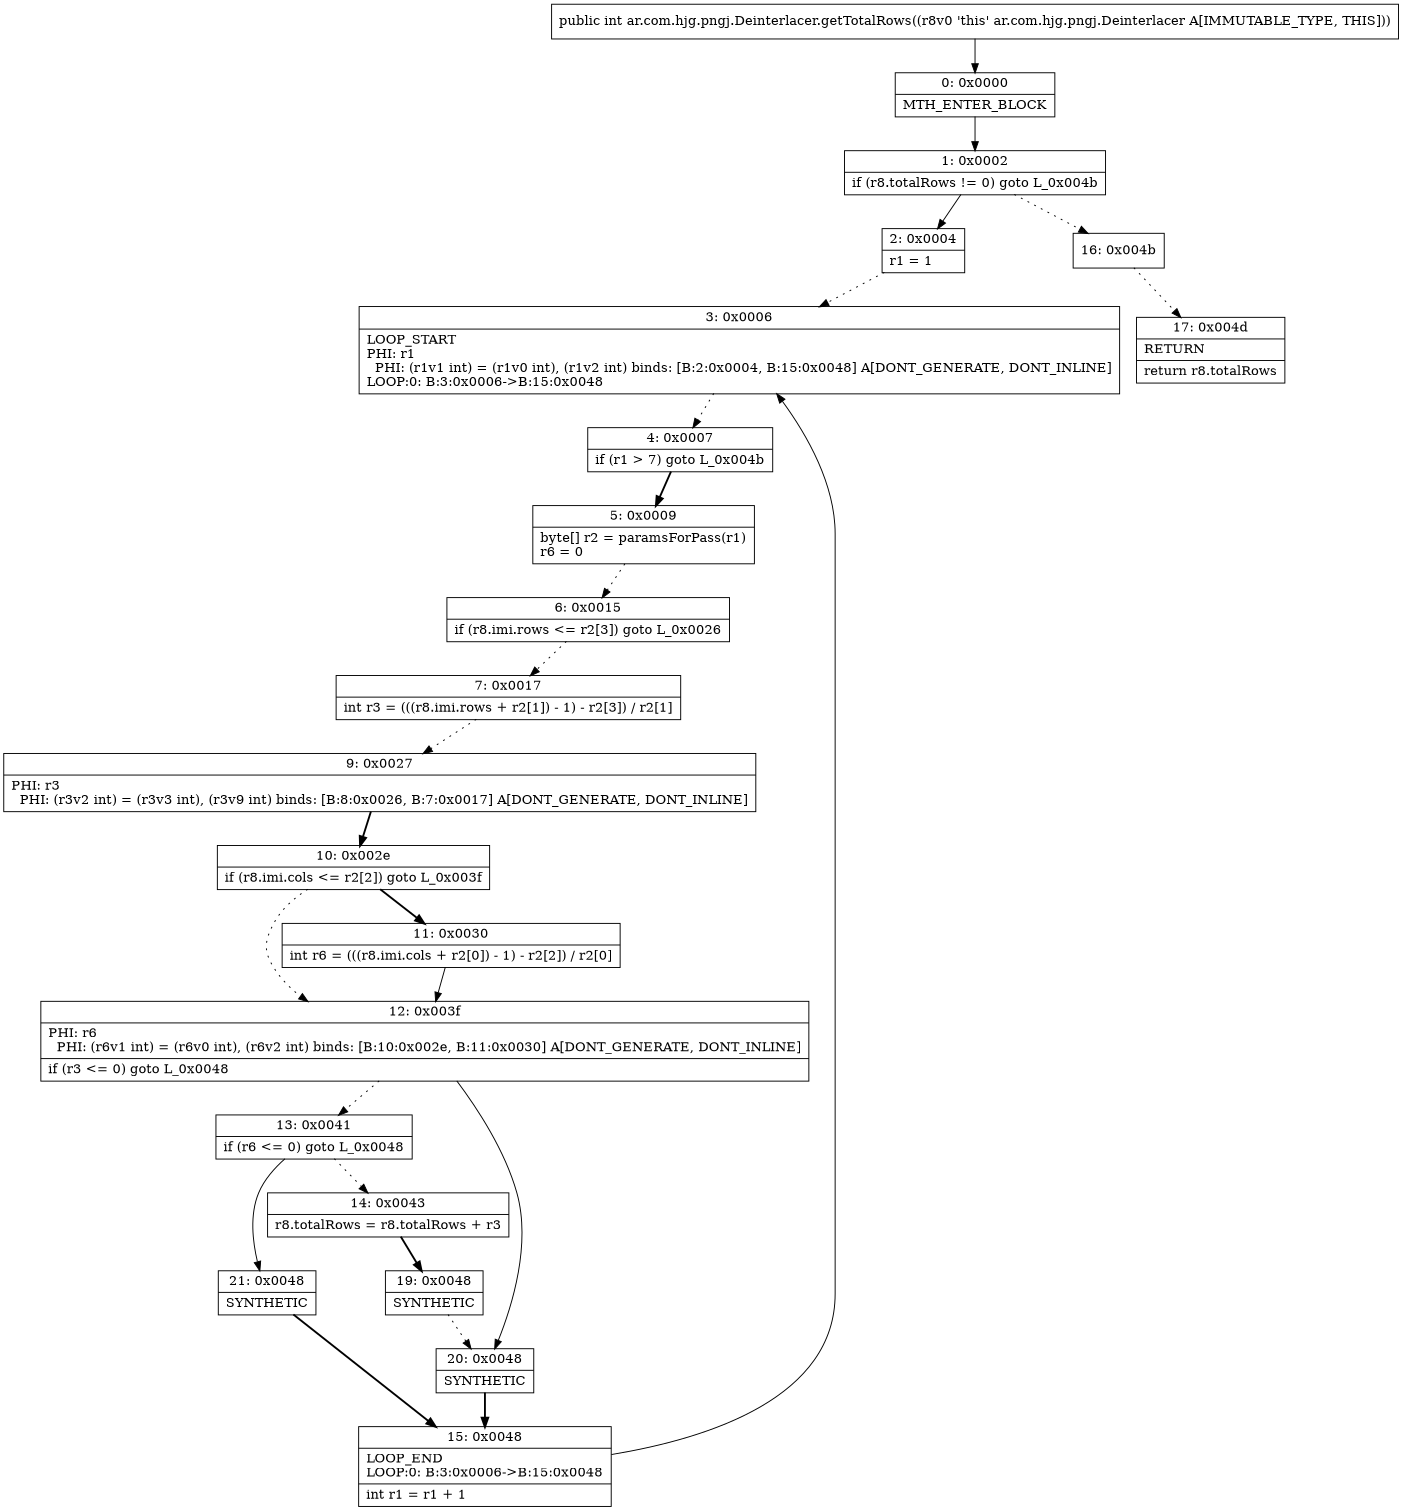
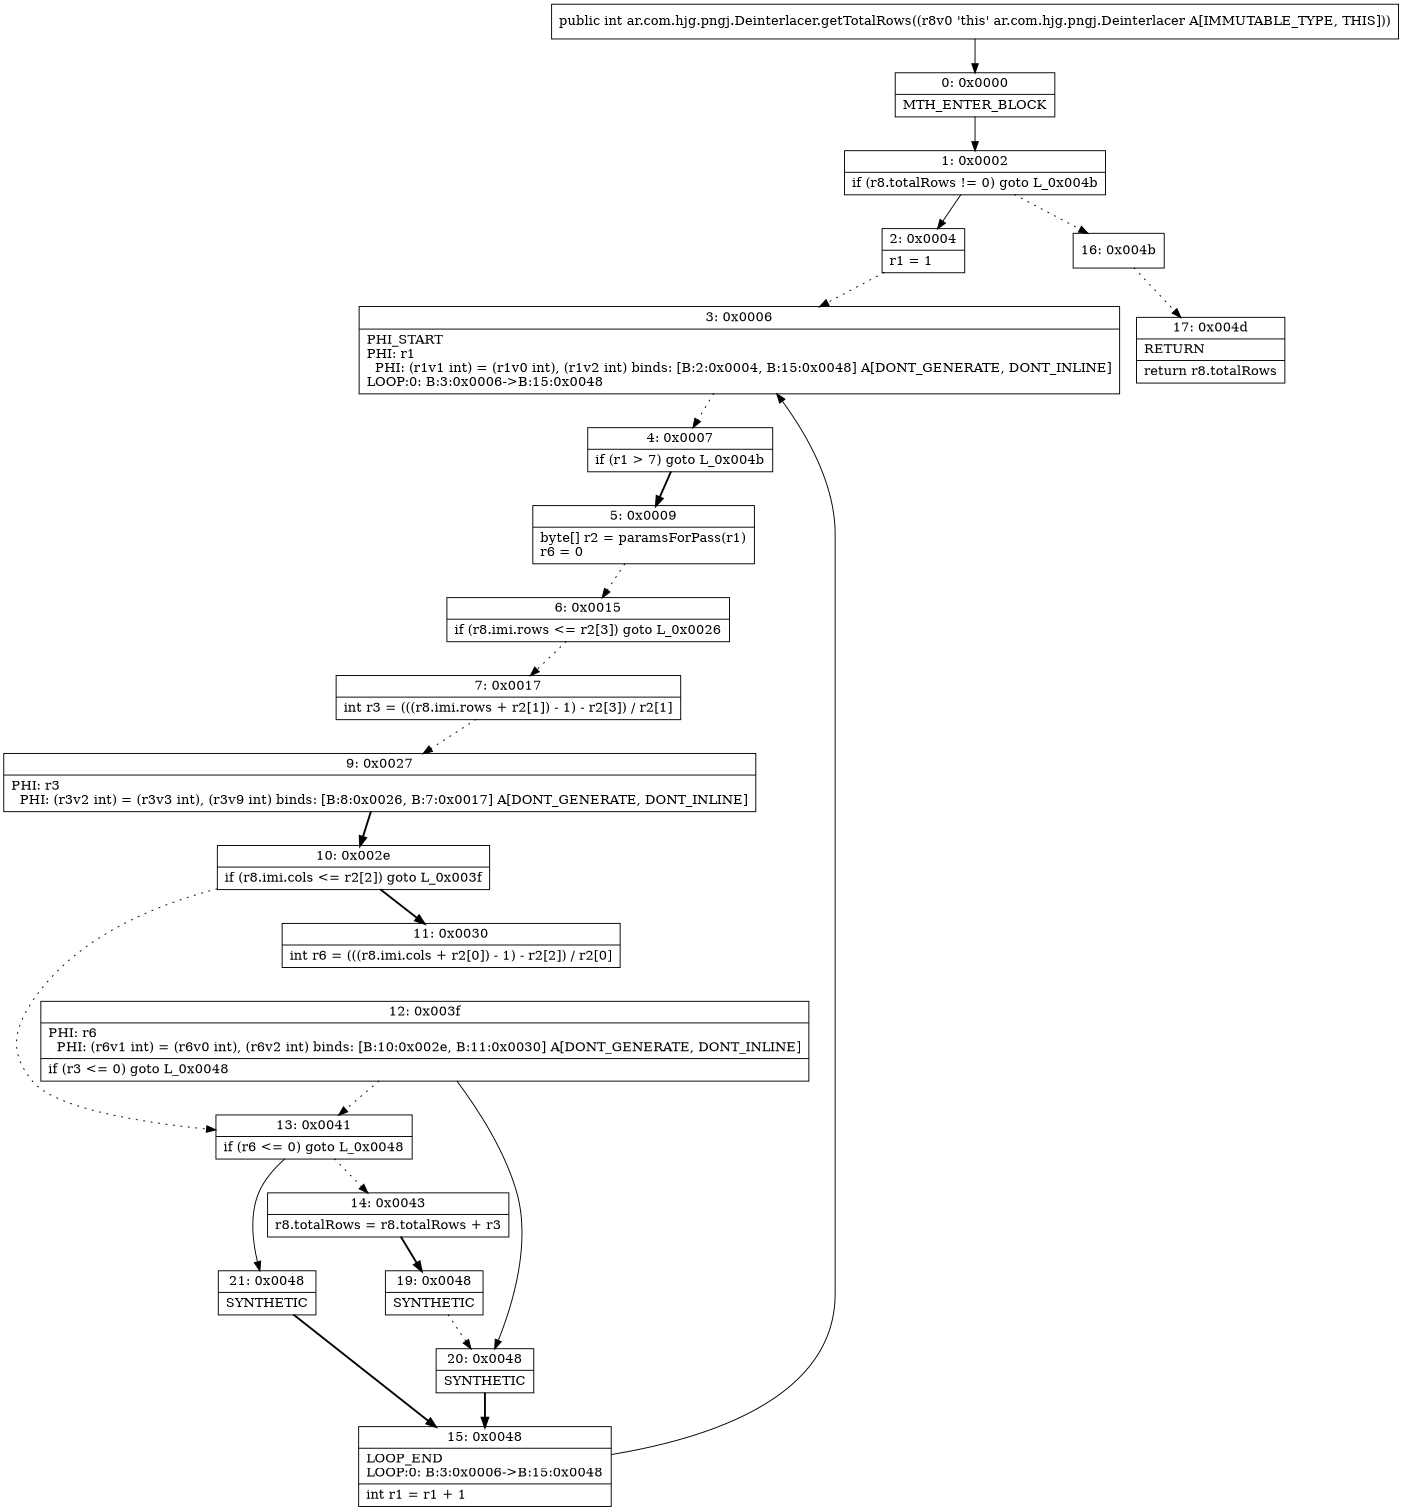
node "3: 0x0006": text "LOOP_START" -> "PHI_START"
edge "10: 0x002e" -> "12: 0x003f": now "10: 0x002e" -> "13: 0x0041"
edge "11: 0x0030" -> "12: 0x003f": removed
